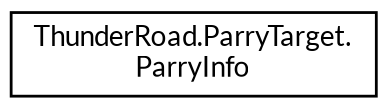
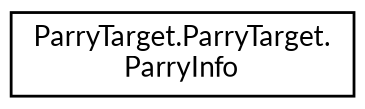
node "ThunderRoad.ParryTarget. ParryInfo": label "ThunderRoad.ParryTarget. ParryInfo" -> "ParryTarget.ParryTarget. ParryInfo"
